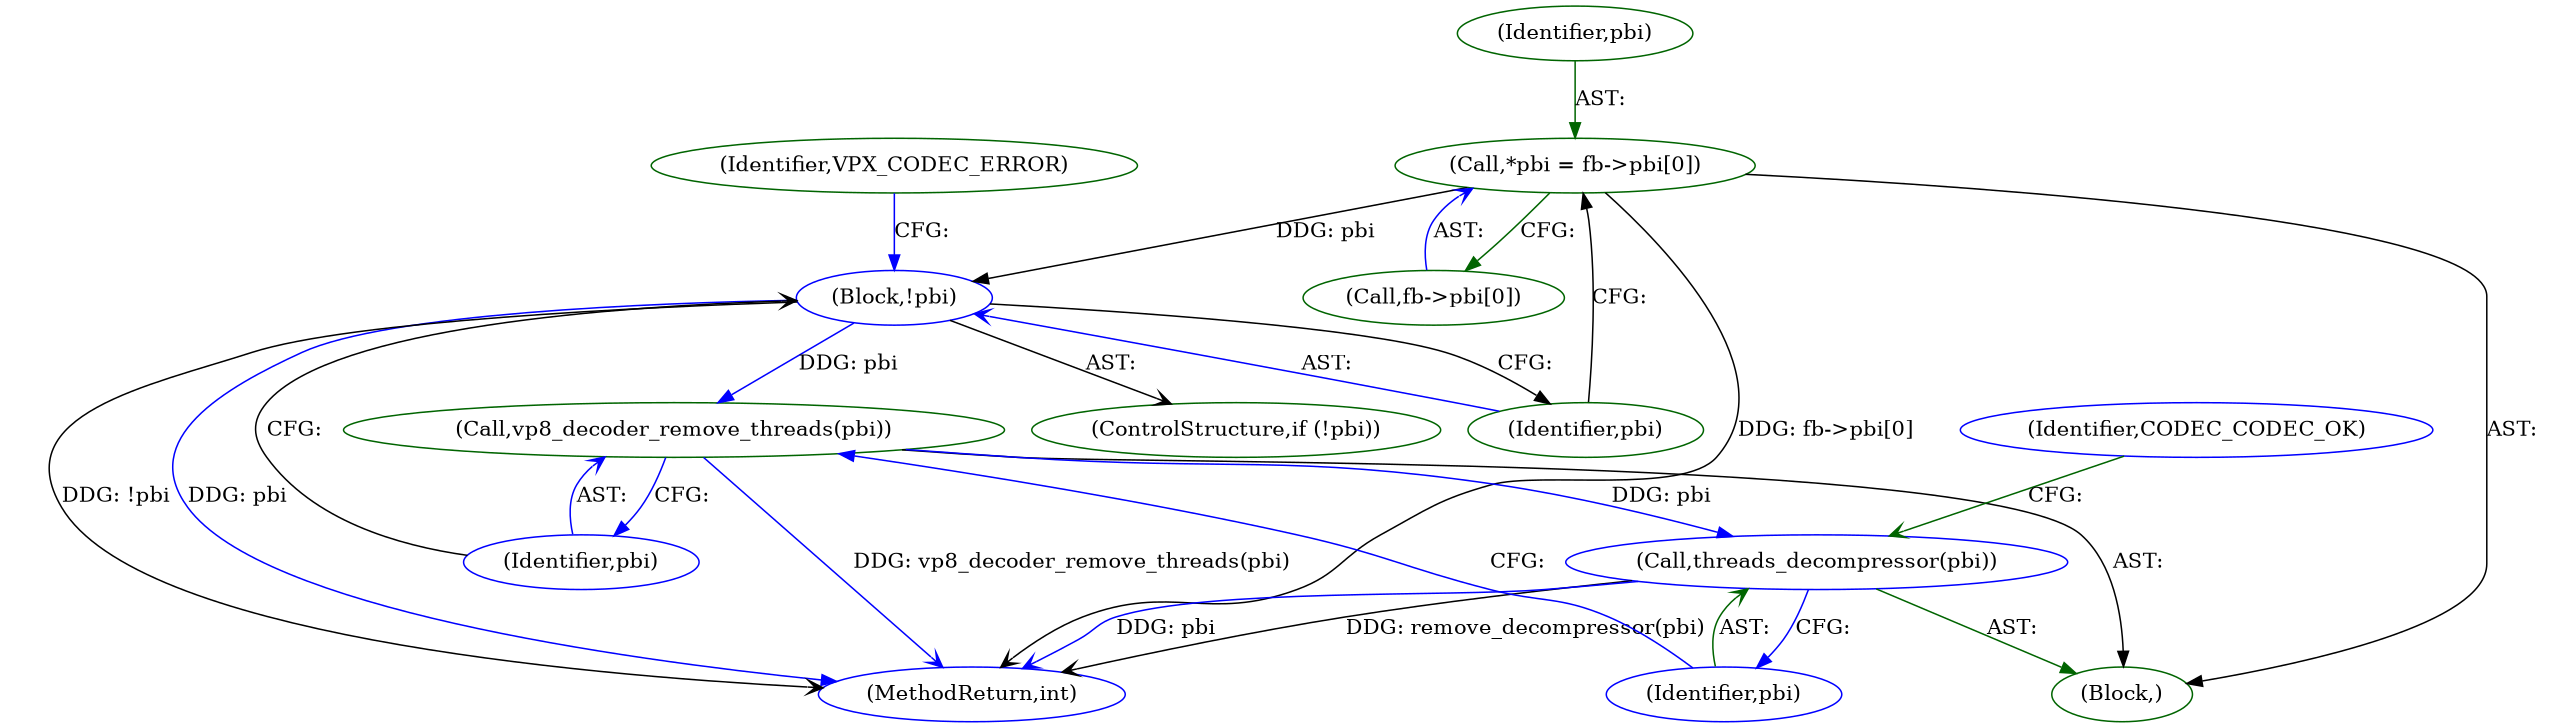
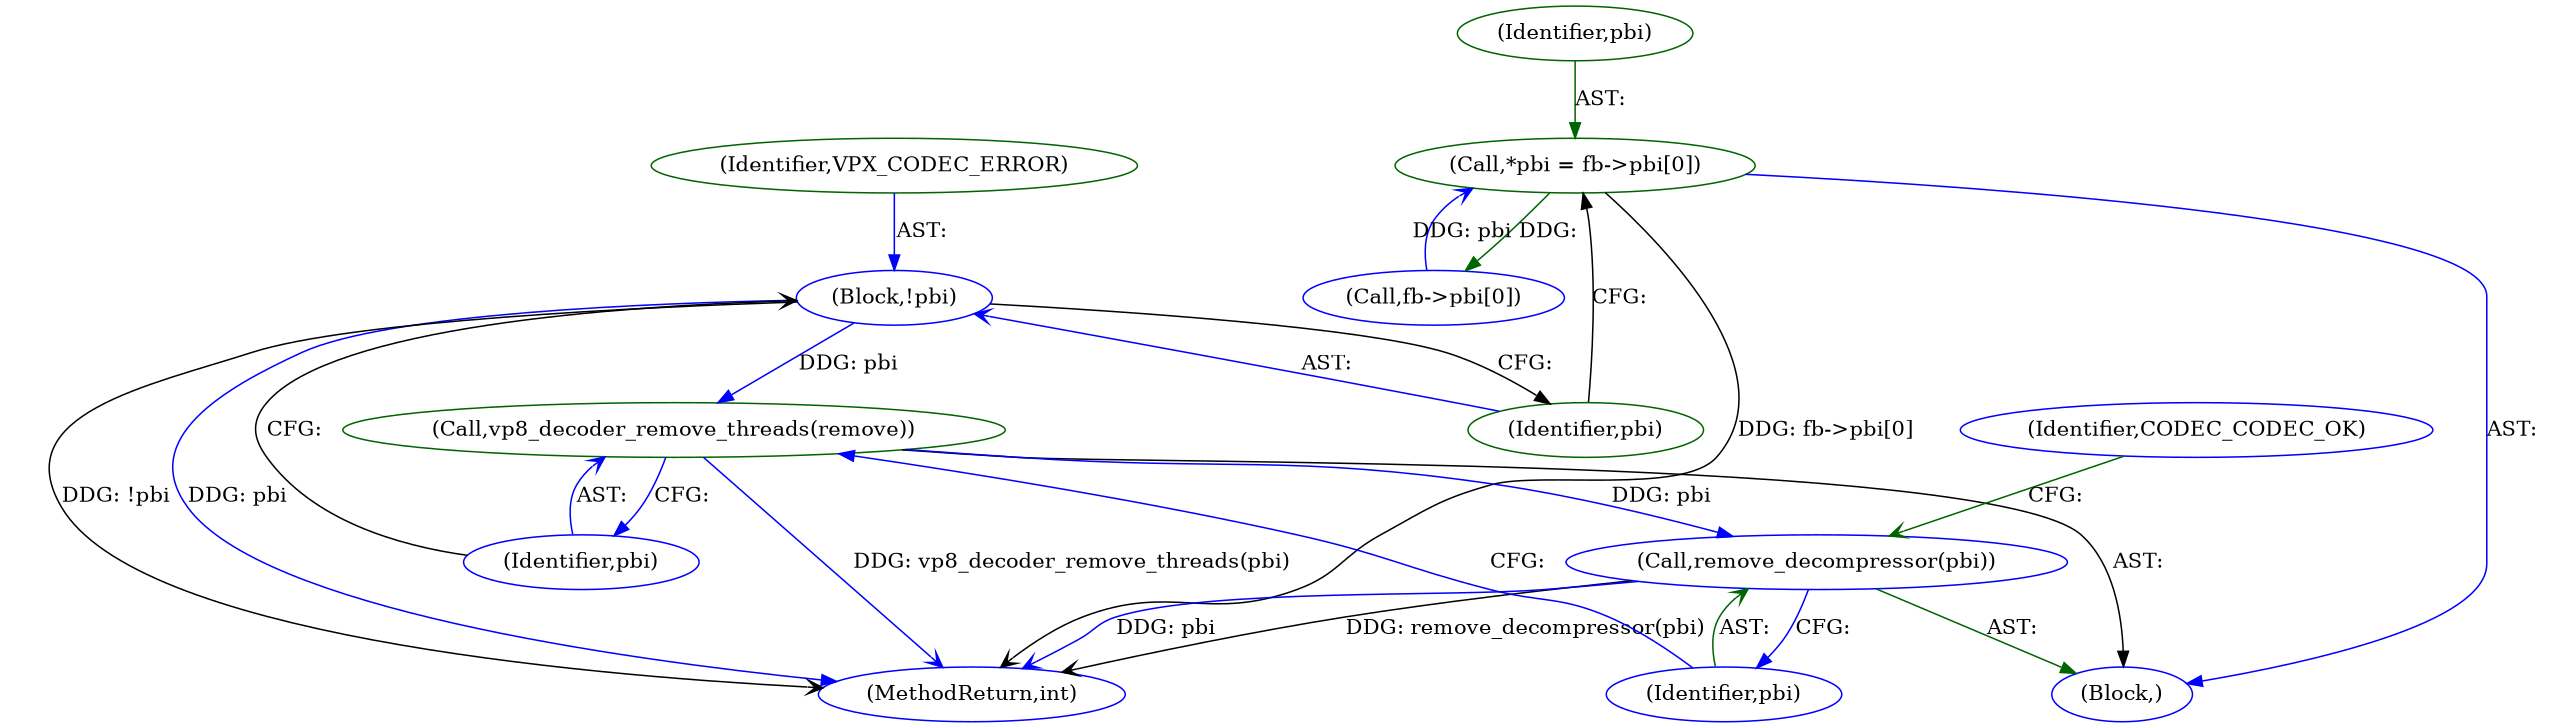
edge "(Identifier,VPX_CODEC_ERROR)" -> "(Block,!pbi)": label "CFG: " -> "AST: "
edge "(Call,fb->pbi[0])" -> "(Call,*pbi = fb->pbi[0])": label "AST: " -> "DDG: pbi"
edge "(Call,*pbi = fb->pbi[0])" -> "(Call,fb->pbi[0])": label "CFG: " -> "DDG: "
edge "(Call,*pbi = fb->pbi[0])" -> "(Block,!pbi)": removed, label "DDG: pbi"
edge "(Call,*pbi = fb->pbi[0])" -> "(Block,)": color black -> blue
node "(Call,fb->pbi[0])": color darkgreen -> blue
node "(Call,vp8_decoder_remove_threads(pbi))": label "(Call,vp8_decoder_remove_threads(pbi))" -> "(Call,vp8_decoder_remove_threads(remove))"
node "(ControlStructure,if (!pbi))": removed
node "(Call,threads_decompressor(pbi))": label "(Call,threads_decompressor(pbi))" -> "(Call,remove_decompressor(pbi))"
node "(Block,)": color darkgreen -> blue
